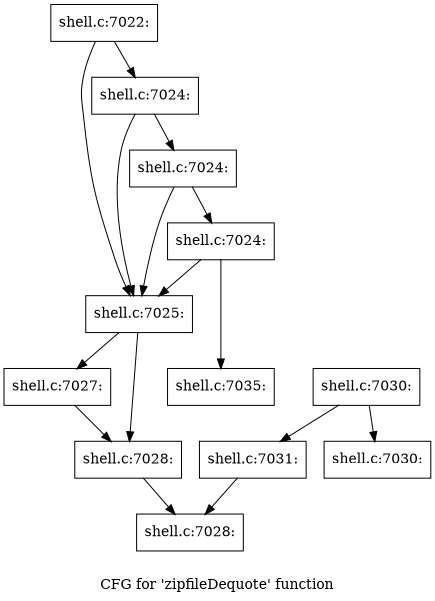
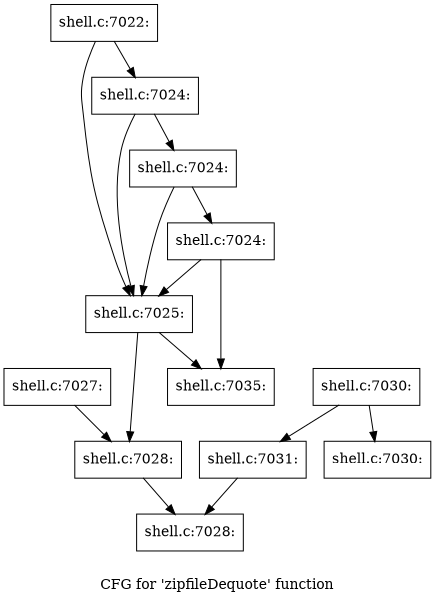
edge "shell.c:7025:" -> "shell.c:7027:": now "shell.c:7025:" -> "shell.c:7035:"
